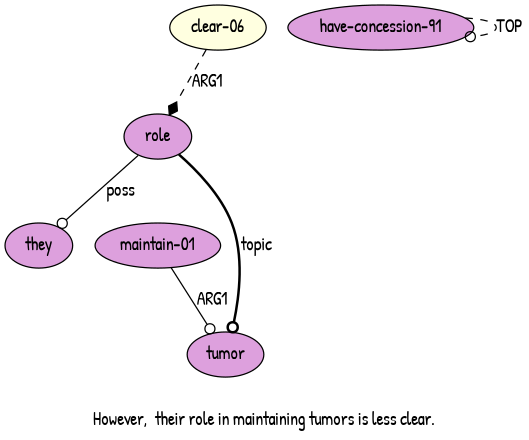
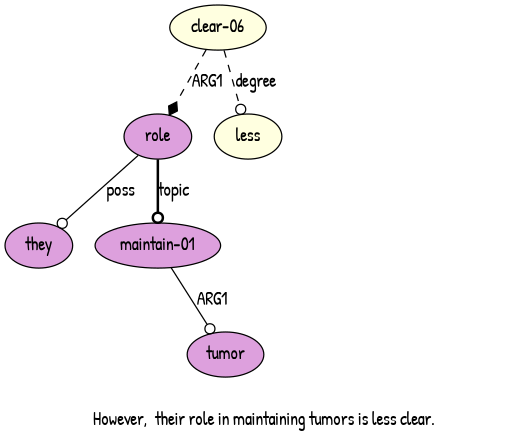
node "have-concession-91": removed
node "less": added
edge "role" -> "tumor": now "role" -> "maintain-01"
